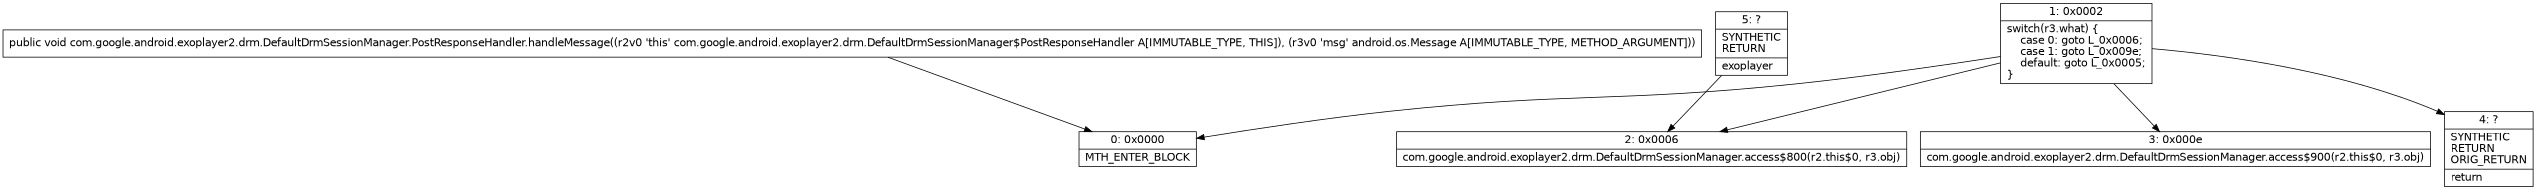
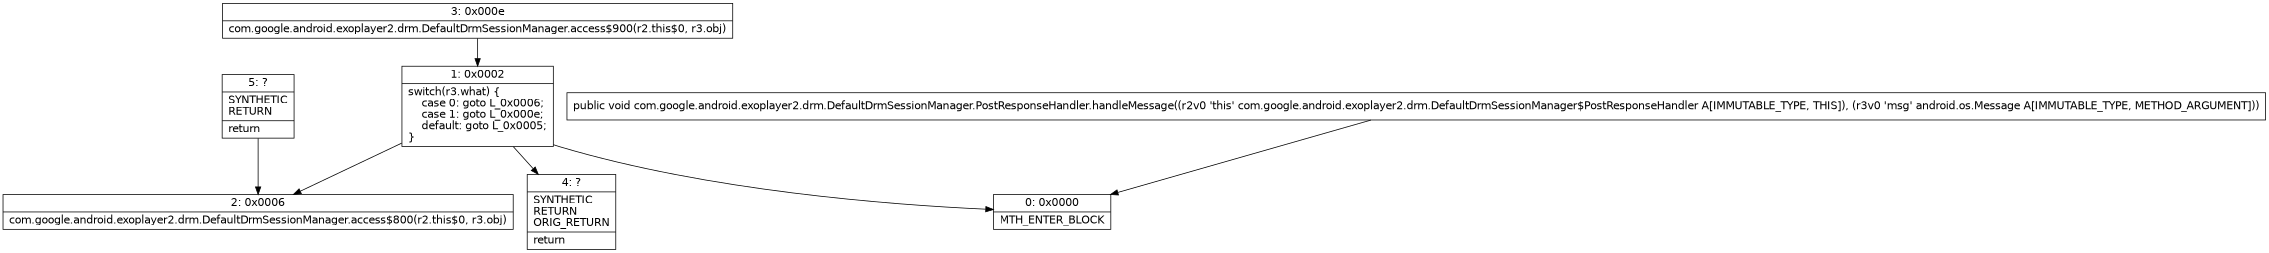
node "1: 0x0002": text "case 1: goto L_0x009e;" -> "case 1: goto L_0x000e;"
node "5: ?": text "exoplayer" -> "return"
edge "1: 0x0002" -> "3: 0x000e": reversed
